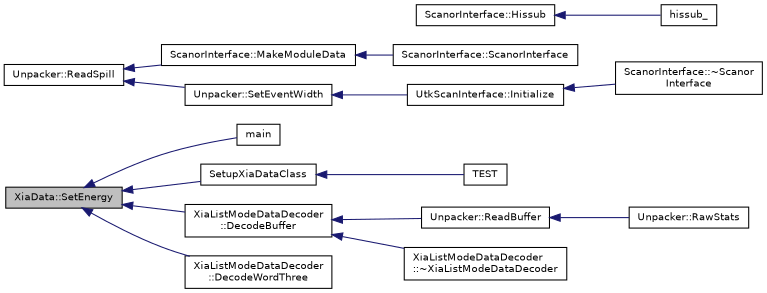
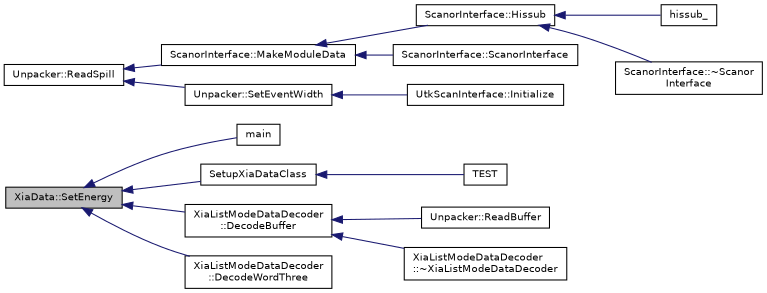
edge "ScanorInterface::Hissub" -> "ScanorInterface::MakeModuleData": added
edge "ScanorInterface::~Scanor Interface" -> "UtkScanInterface::Initialize": now "ScanorInterface::~Scanor Interface" -> "ScanorInterface::Hissub"
node "Unpacker::RawStats": removed
